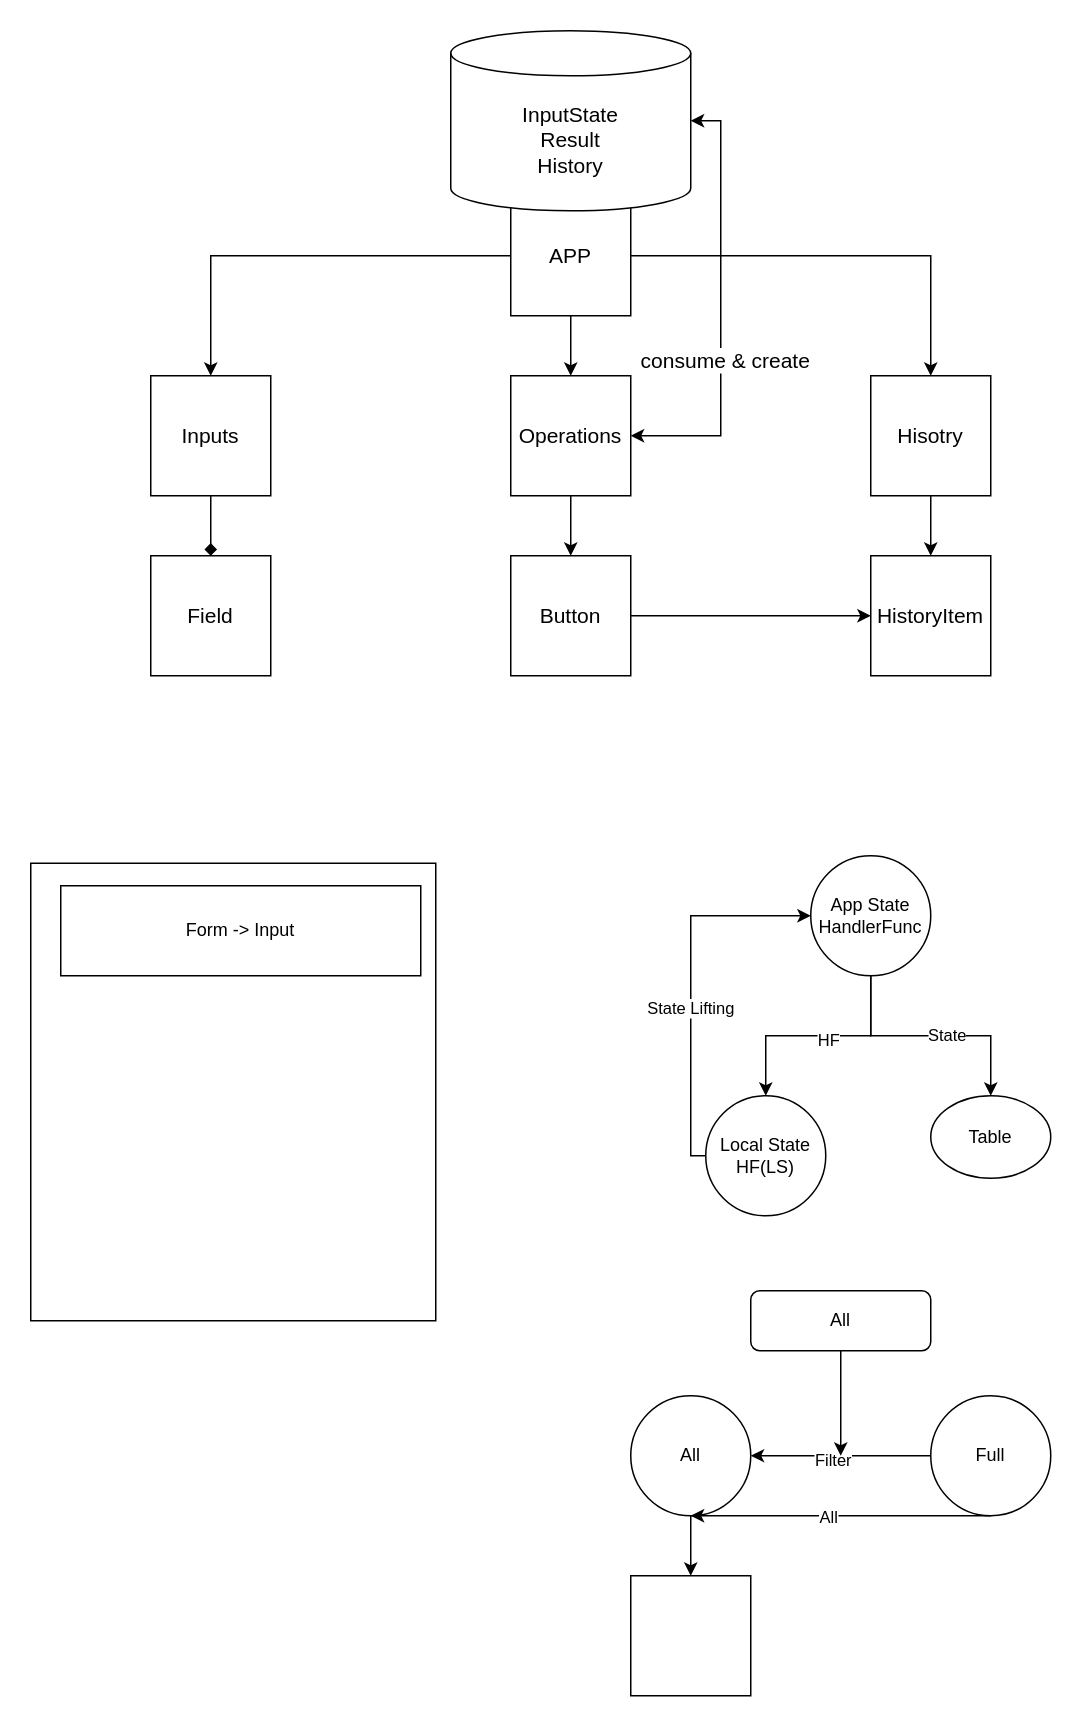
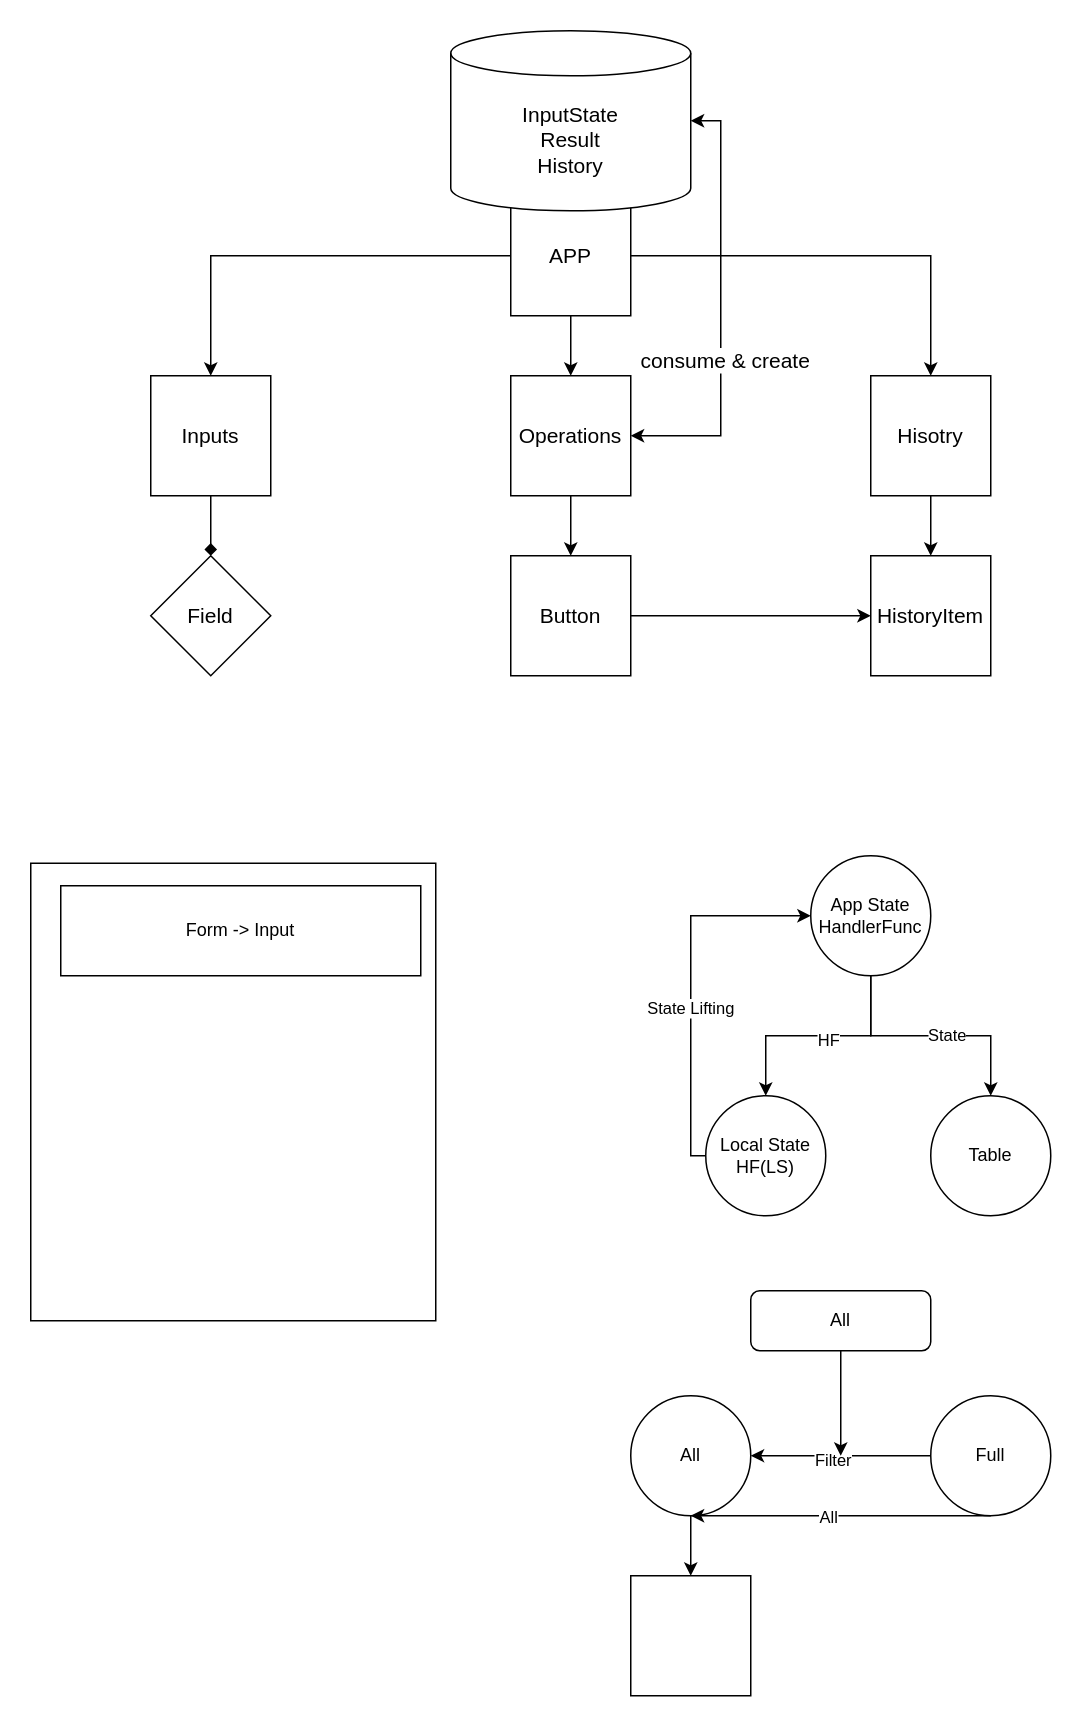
node "Field": shape rectangle -> diamond
node "Table": size 120x83 -> 120x120
